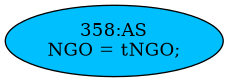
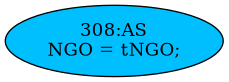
node "358:AS NGO = tNGO;": label "358:AS NGO = tNGO;" -> "308:AS NGO = tNGO;"
